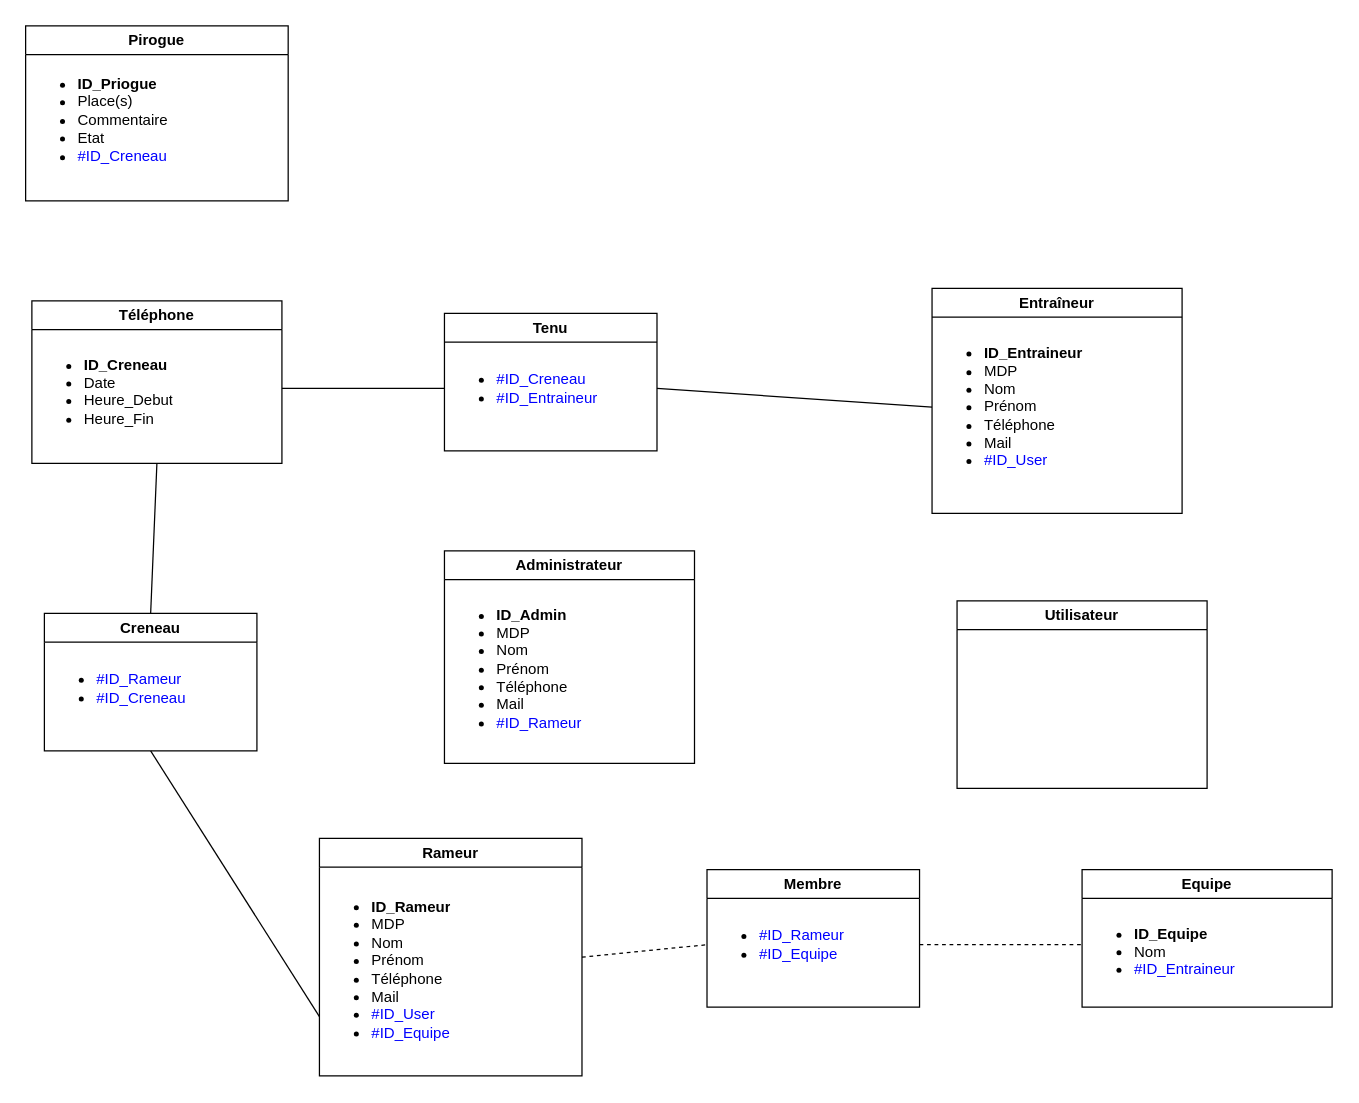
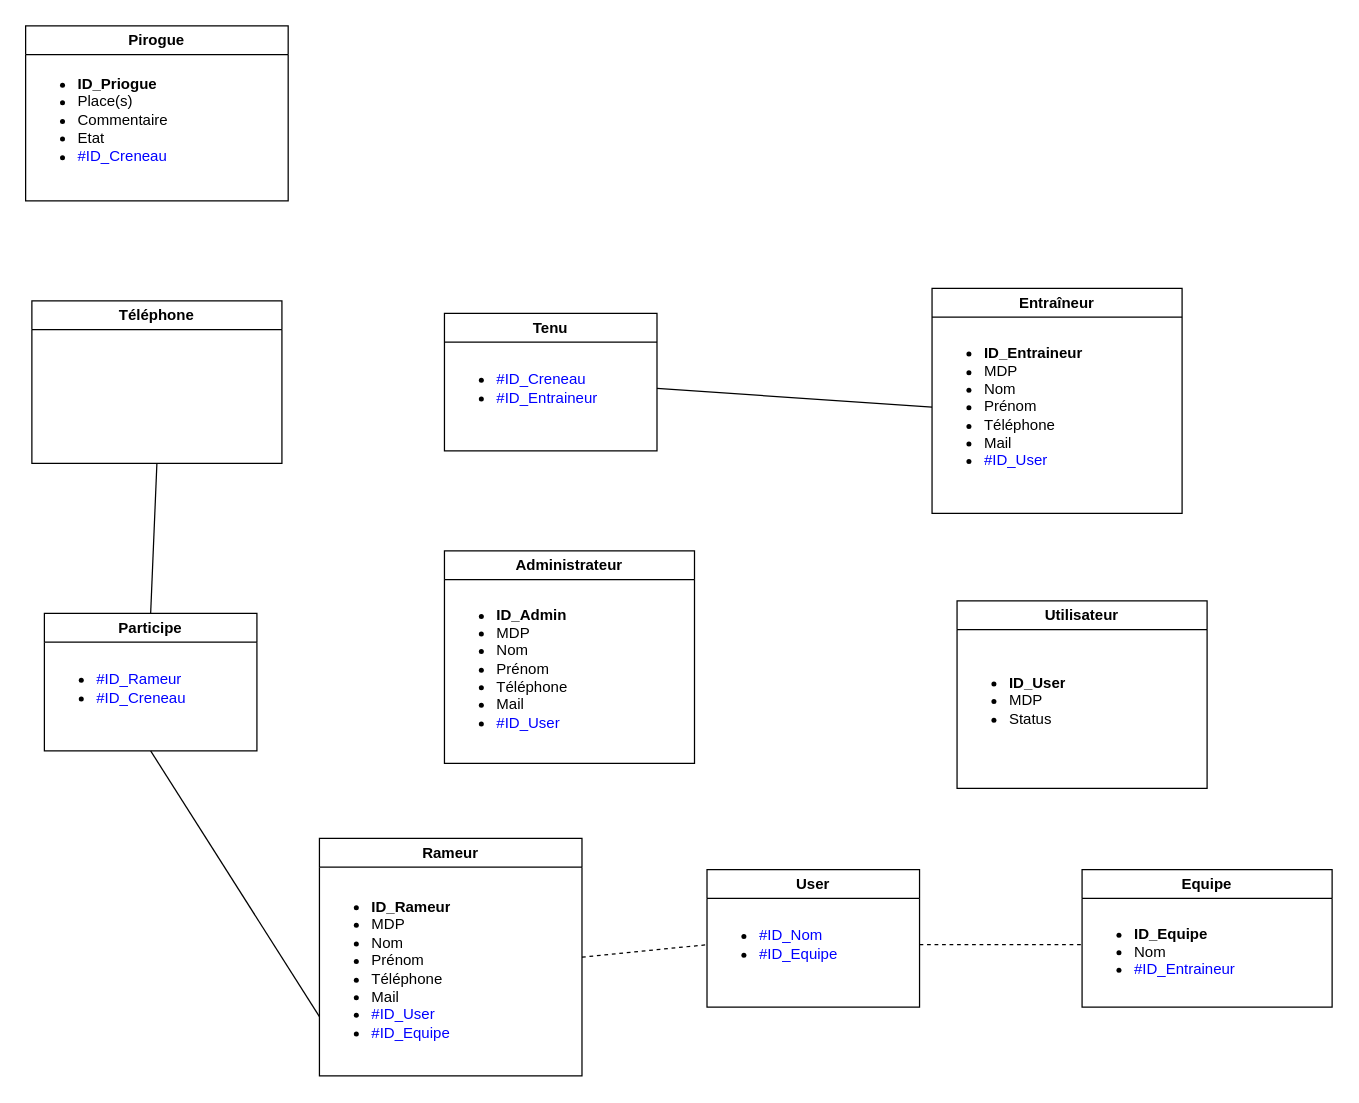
node "ID_Creneau Date Heure_Debut Heure_Fin": removed
edge "ID_Creneau Date Heure_Debut Heure_Fin" -- "#ID_Creneau #ID_Entraineur": removed
node "Creneau": label "Creneau" -> "Participe"
node "ID_Admin MDP Nom Prénom Téléphone Mail #ID_Rameur": label "ID_Admin MDP Nom Prénom Téléphone Mail #ID_Rameur" -> "ID_Admin MDP Nom Prénom Téléphone Mail #ID_User"
node "ID_User MDP Status": added
node "Membre": label "Membre" -> "User"
node "#ID_Rameur #ID_Equipe": label "#ID_Rameur #ID_Equipe" -> "#ID_Nom #ID_Equipe"
